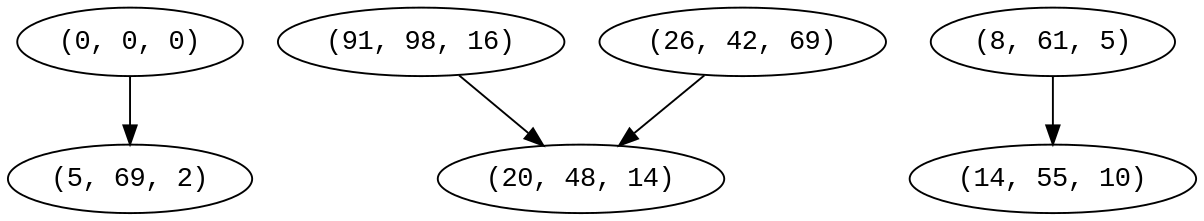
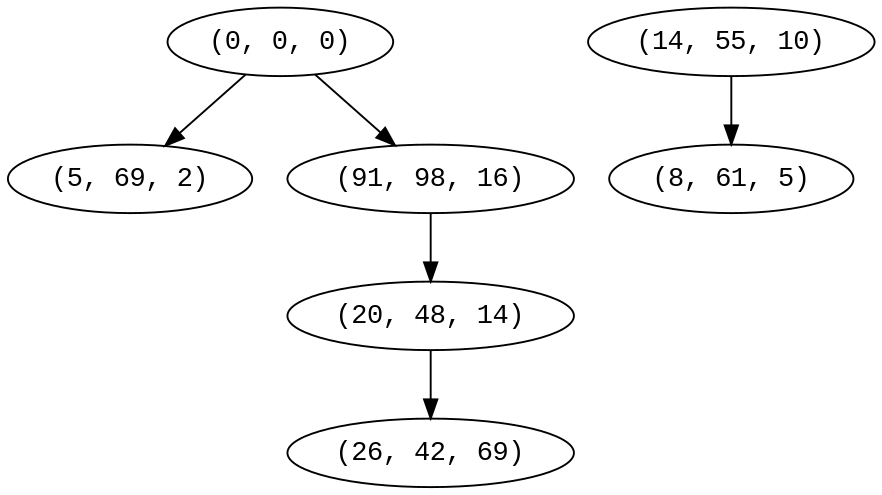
edge "(8, 61, 5)" -> "(14, 55, 10)": reversed
edge "(0, 0, 0)" -> "(91, 98, 16)": added
edge "(26, 42, 69)" -> "(20, 48, 14)": reversed
